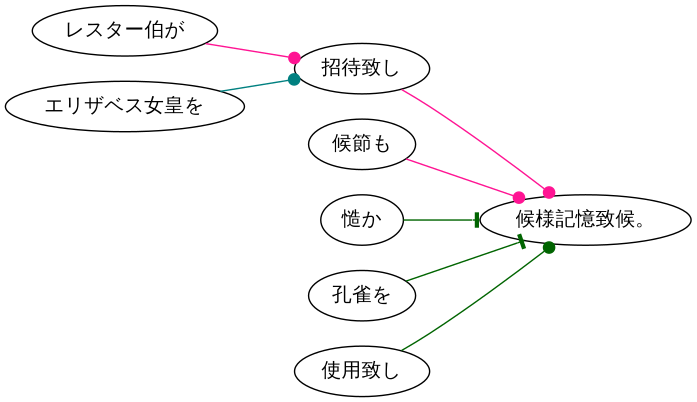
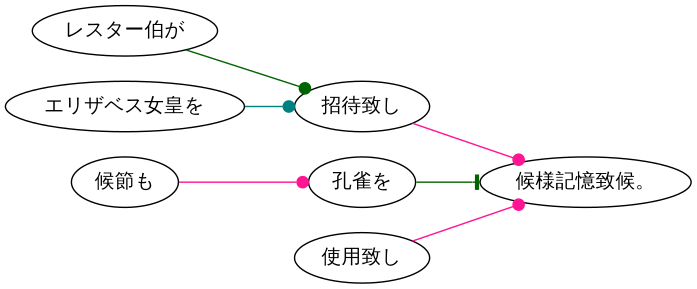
edge "レスター伯が" -> "招待致し": color deeppink -> darkgreen
edge "候節も" -> "候様記憶致候。": now "候節も" -> "孔雀を"
node "慥か": removed
edge "使用致し" -> "候様記憶致候。": color darkgreen -> deeppink
